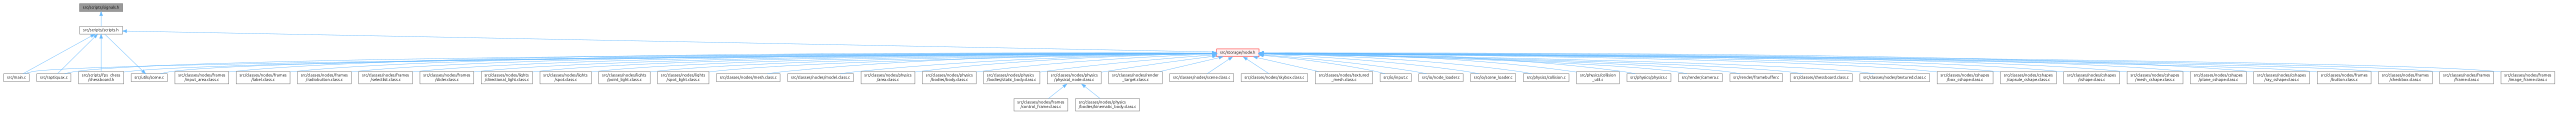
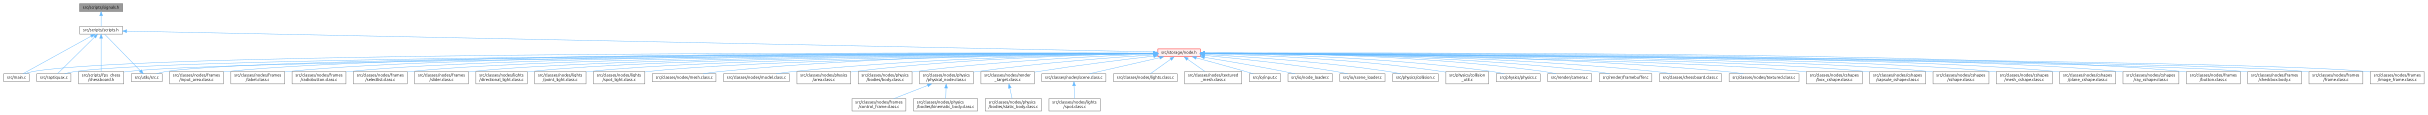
edge "src/classes/nodes/lights /spot.class.c" -> "src/storage/node.h": now "src/classes/nodes/lights /spot.class.c" -> "src/classes/nodes/scene.class.c"
edge "src/classes/nodes/physics /bodies/static_body.class.c" -> "src/storage/node.h": now "src/classes/nodes/physics /bodies/static_body.class.c" -> "src/classes/nodes/render _target.class.c"
node "src/utils/scene.c": label "src/utils/scene.c" -> "src/utils/src.c"
node "src/classes/nodes/skybox.class.c": label "src/classes/nodes/skybox.class.c" -> "src/classes/nodes/lights.class.c"
node "src/classes/nodes/frames /checkbox.class.c": label "src/classes/nodes/frames /checkbox.class.c" -> "src/classes/nodes/frames /checkbox.body.c"
